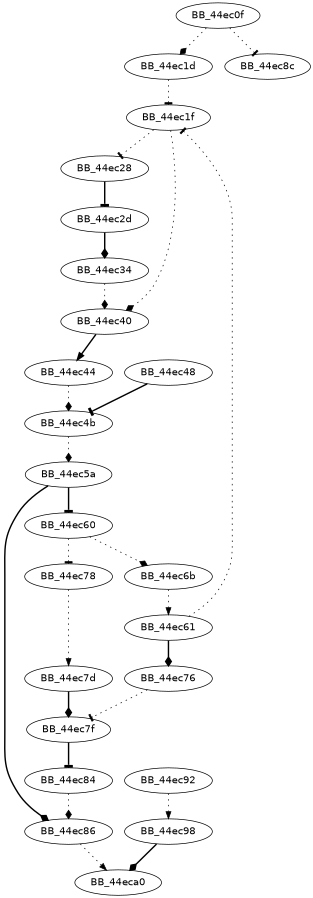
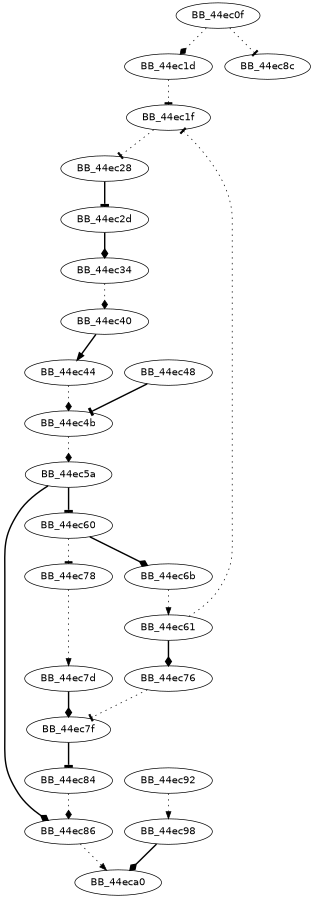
edge "BB_44ec1f" -> "BB_44ec40": removed
edge "BB_44ec60" -> "BB_44ec6b": style dotted -> bold
